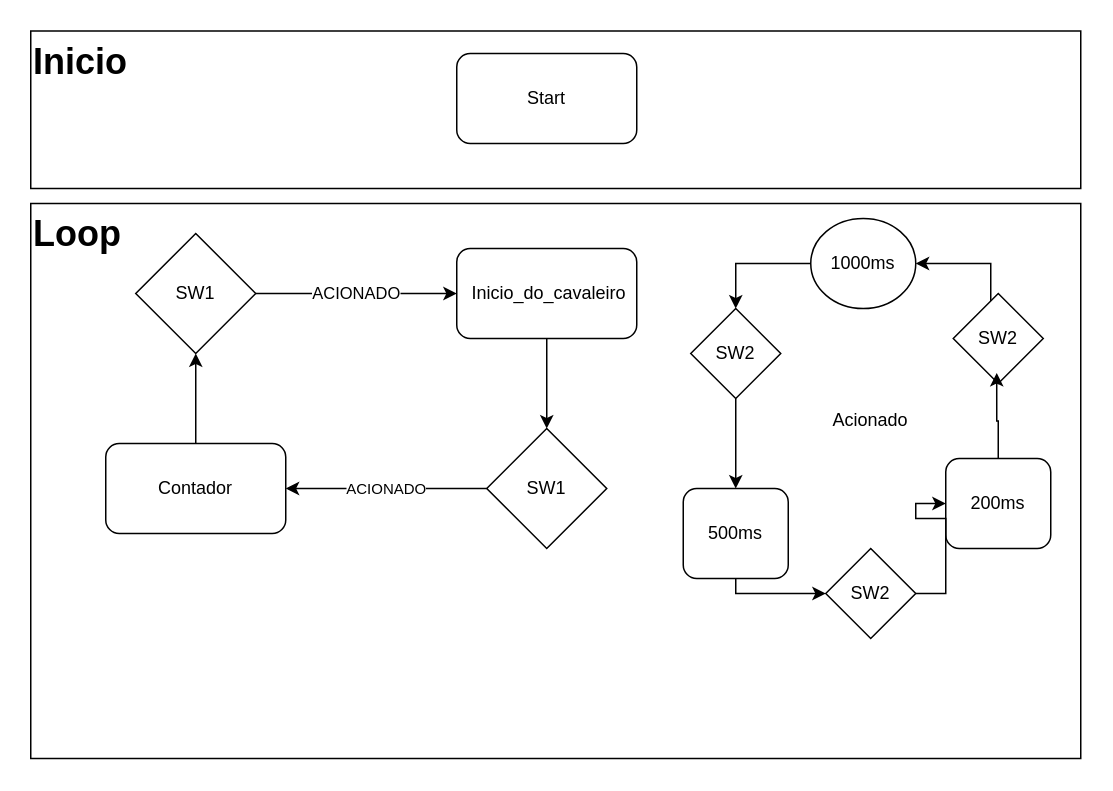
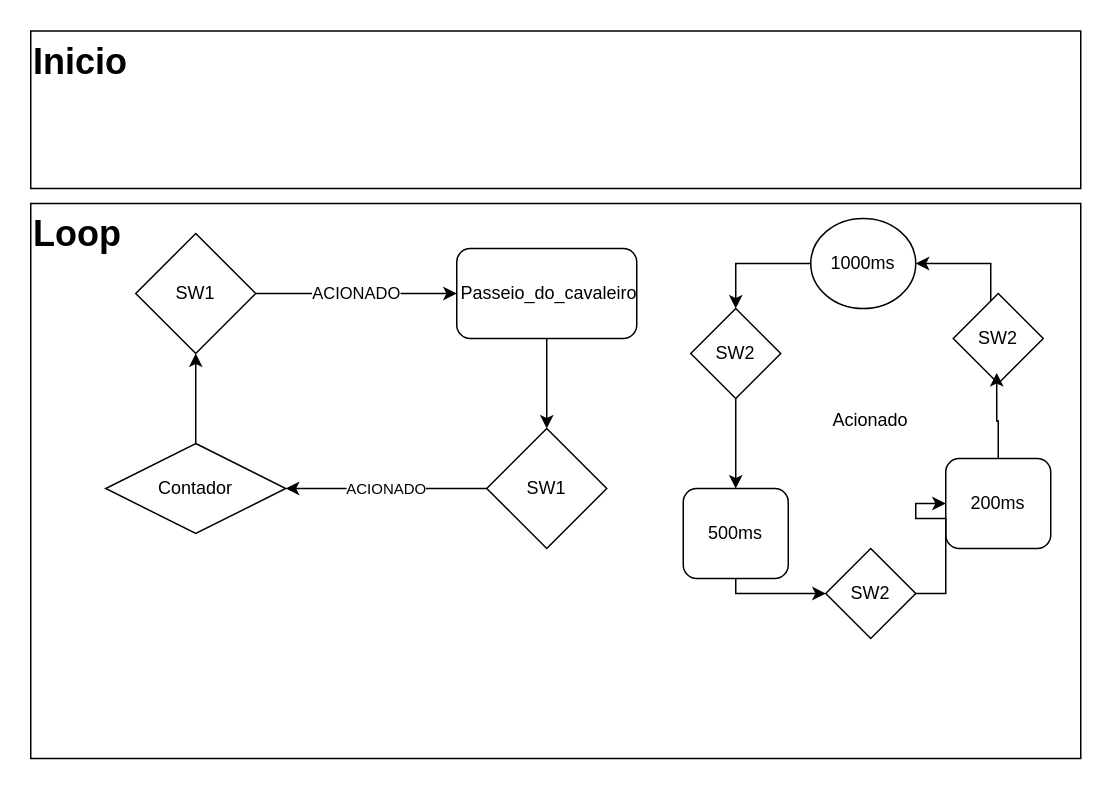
node "Start": removed
node "Inicio_do_cavaleiro": label "Inicio_do_cavaleiro" -> "Passeio_do_cavaleiro"
node "Contador": shape rounded rectangle -> diamond
